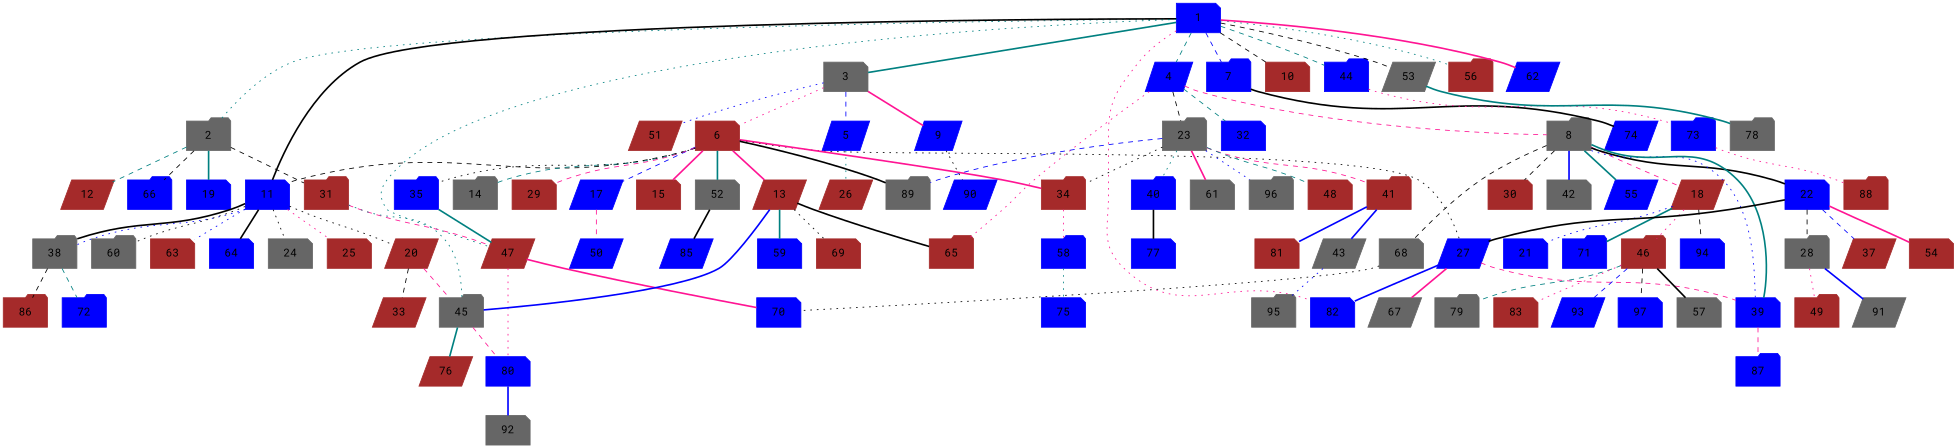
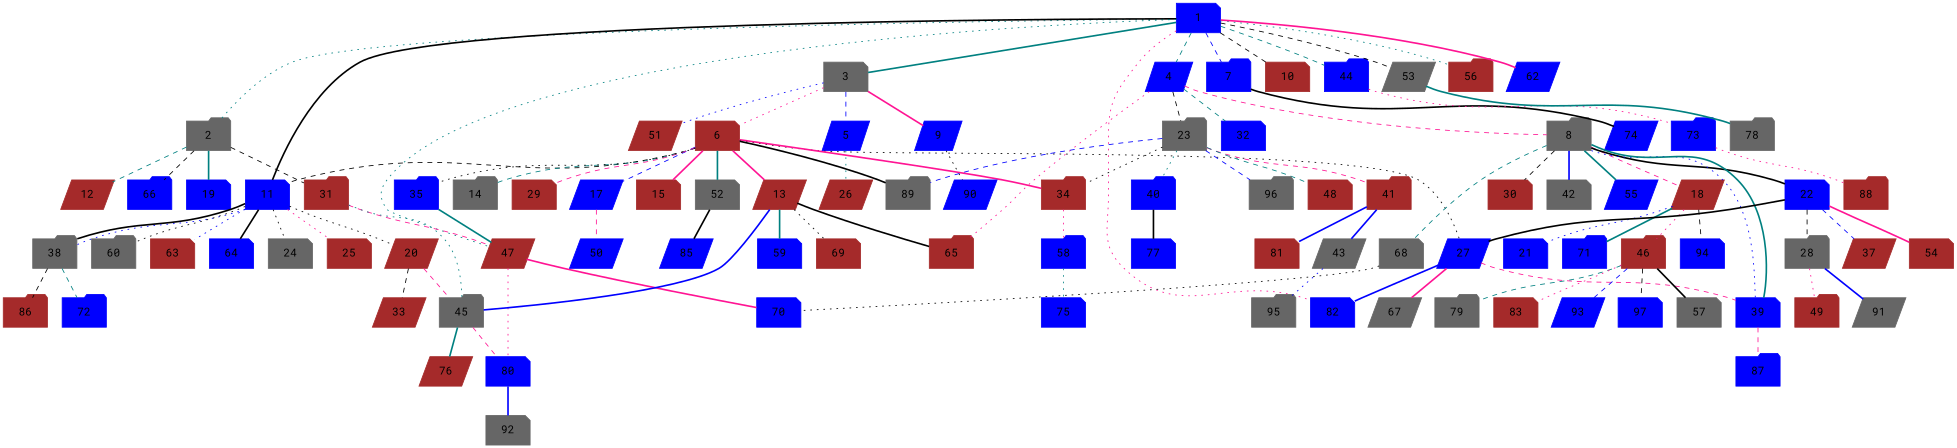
edge "23" -- "96": style dotted -> dashed
edge "8" -- "68": color black -> teal
node "61": removed
